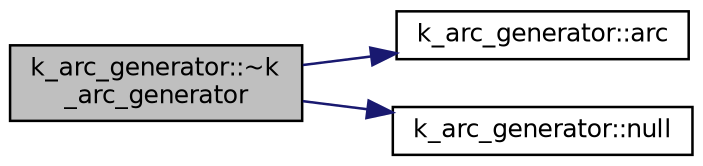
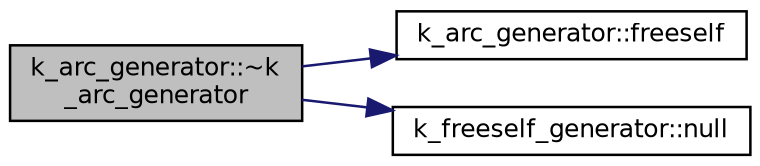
node "k_arc_generator::arc": label "k_arc_generator::arc" -> "k_arc_generator::freeself"
node "k_arc_generator::null": label "k_arc_generator::null" -> "k_freeself_generator::null"
